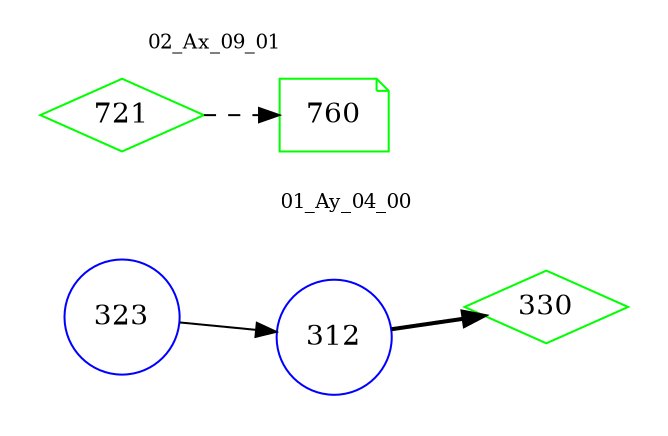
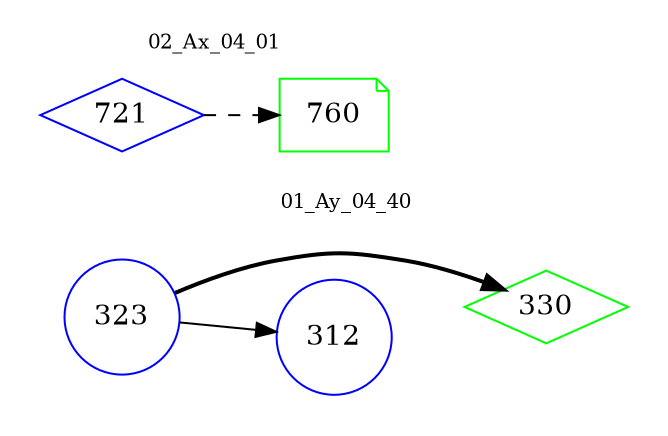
cluster "02_Ax_09_01": label "02_Ax_09_01" -> "02_Ax_04_01"
node "721": color green -> blue
cluster "01_Ay_04_00": label "01_Ay_04_00" -> "01_Ay_04_40"
edge "312" -> "330": now "323" -> "330"
